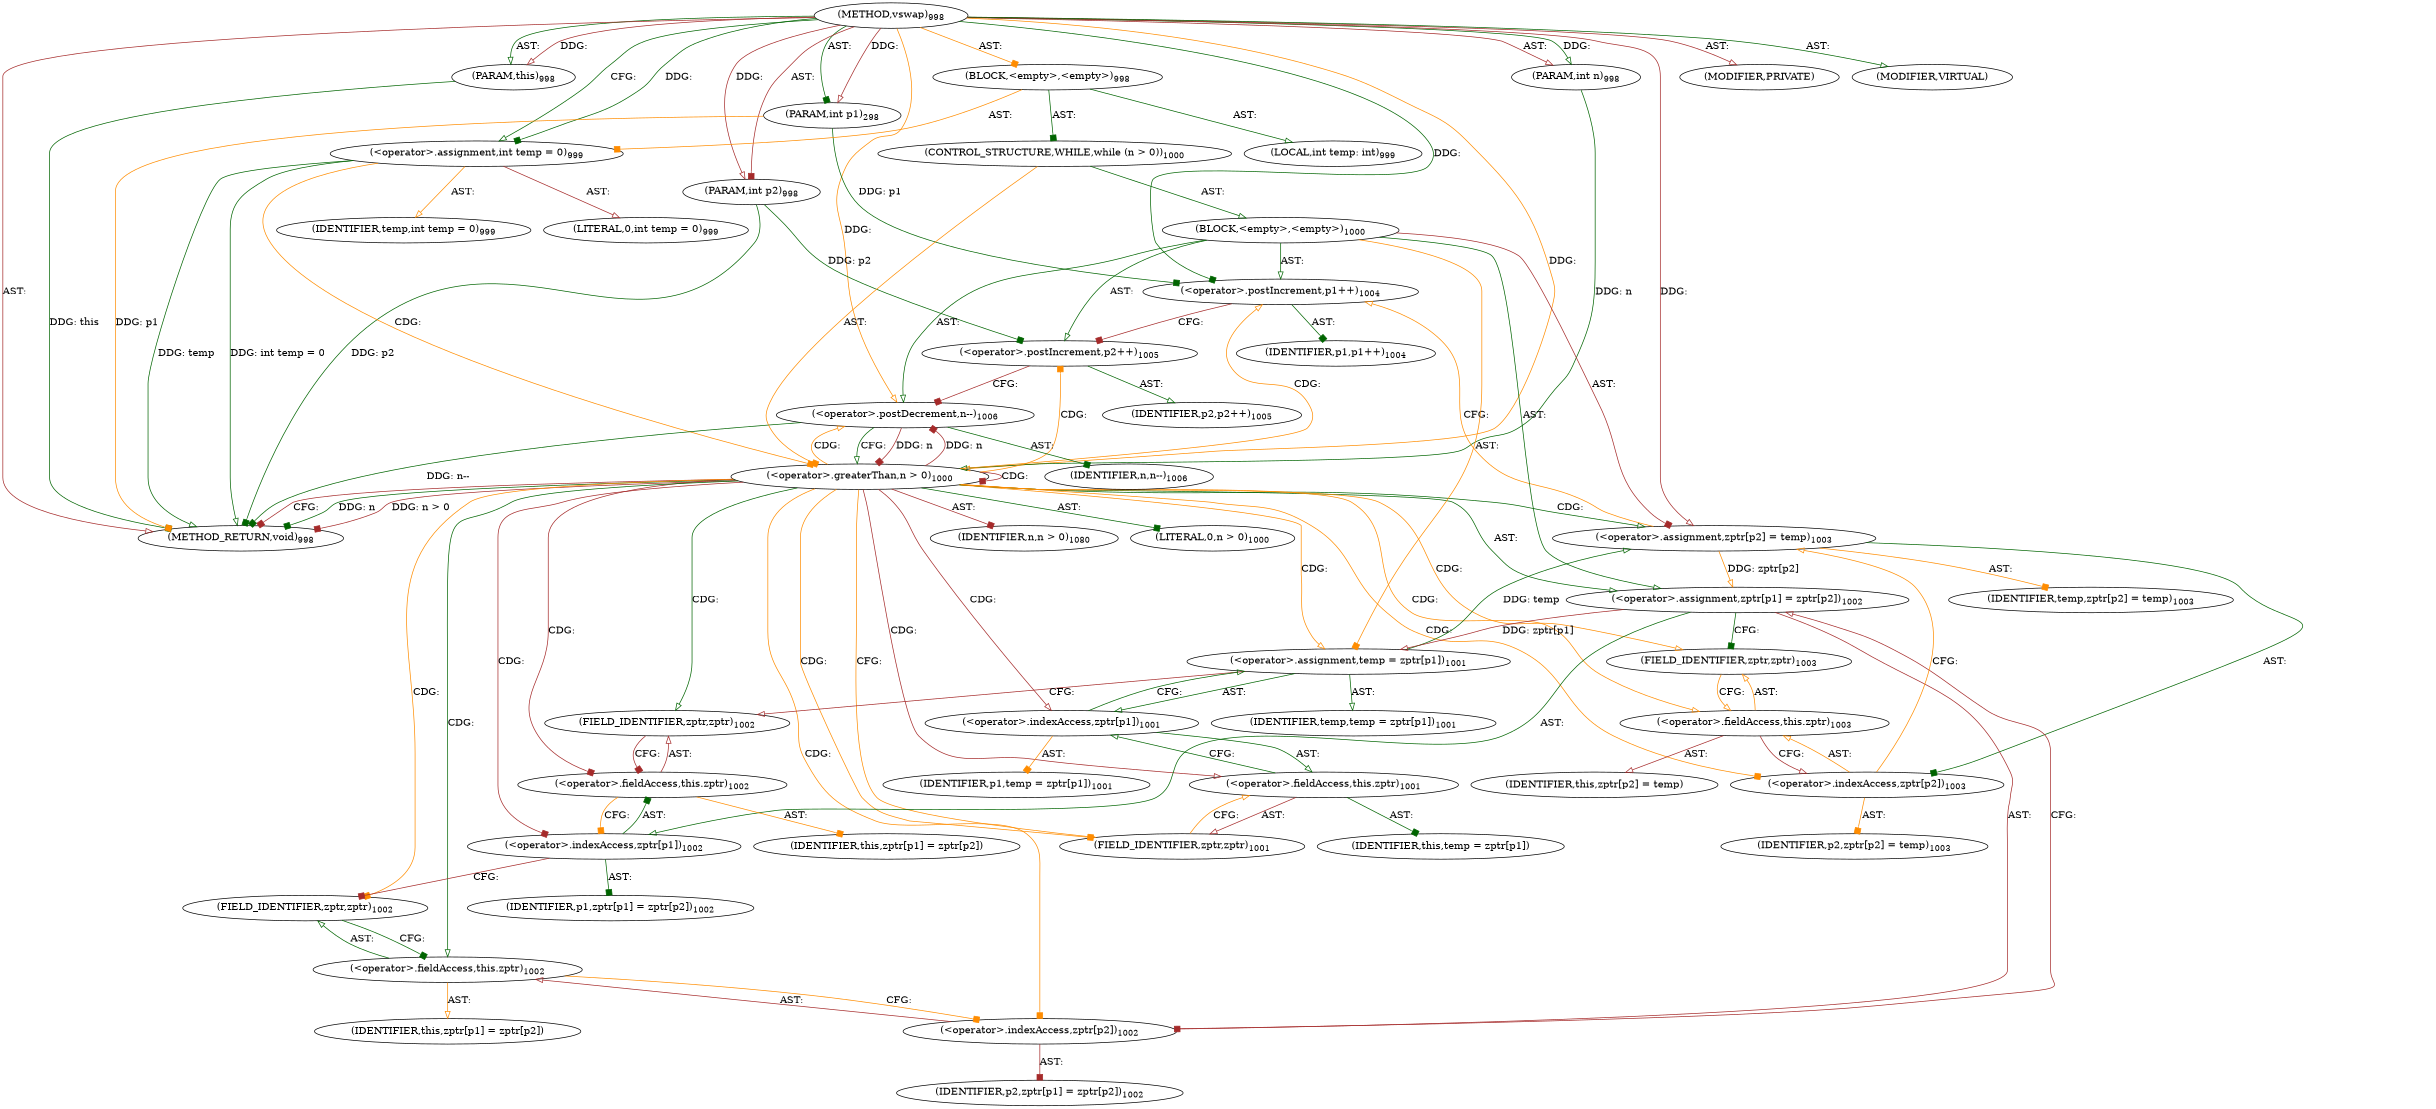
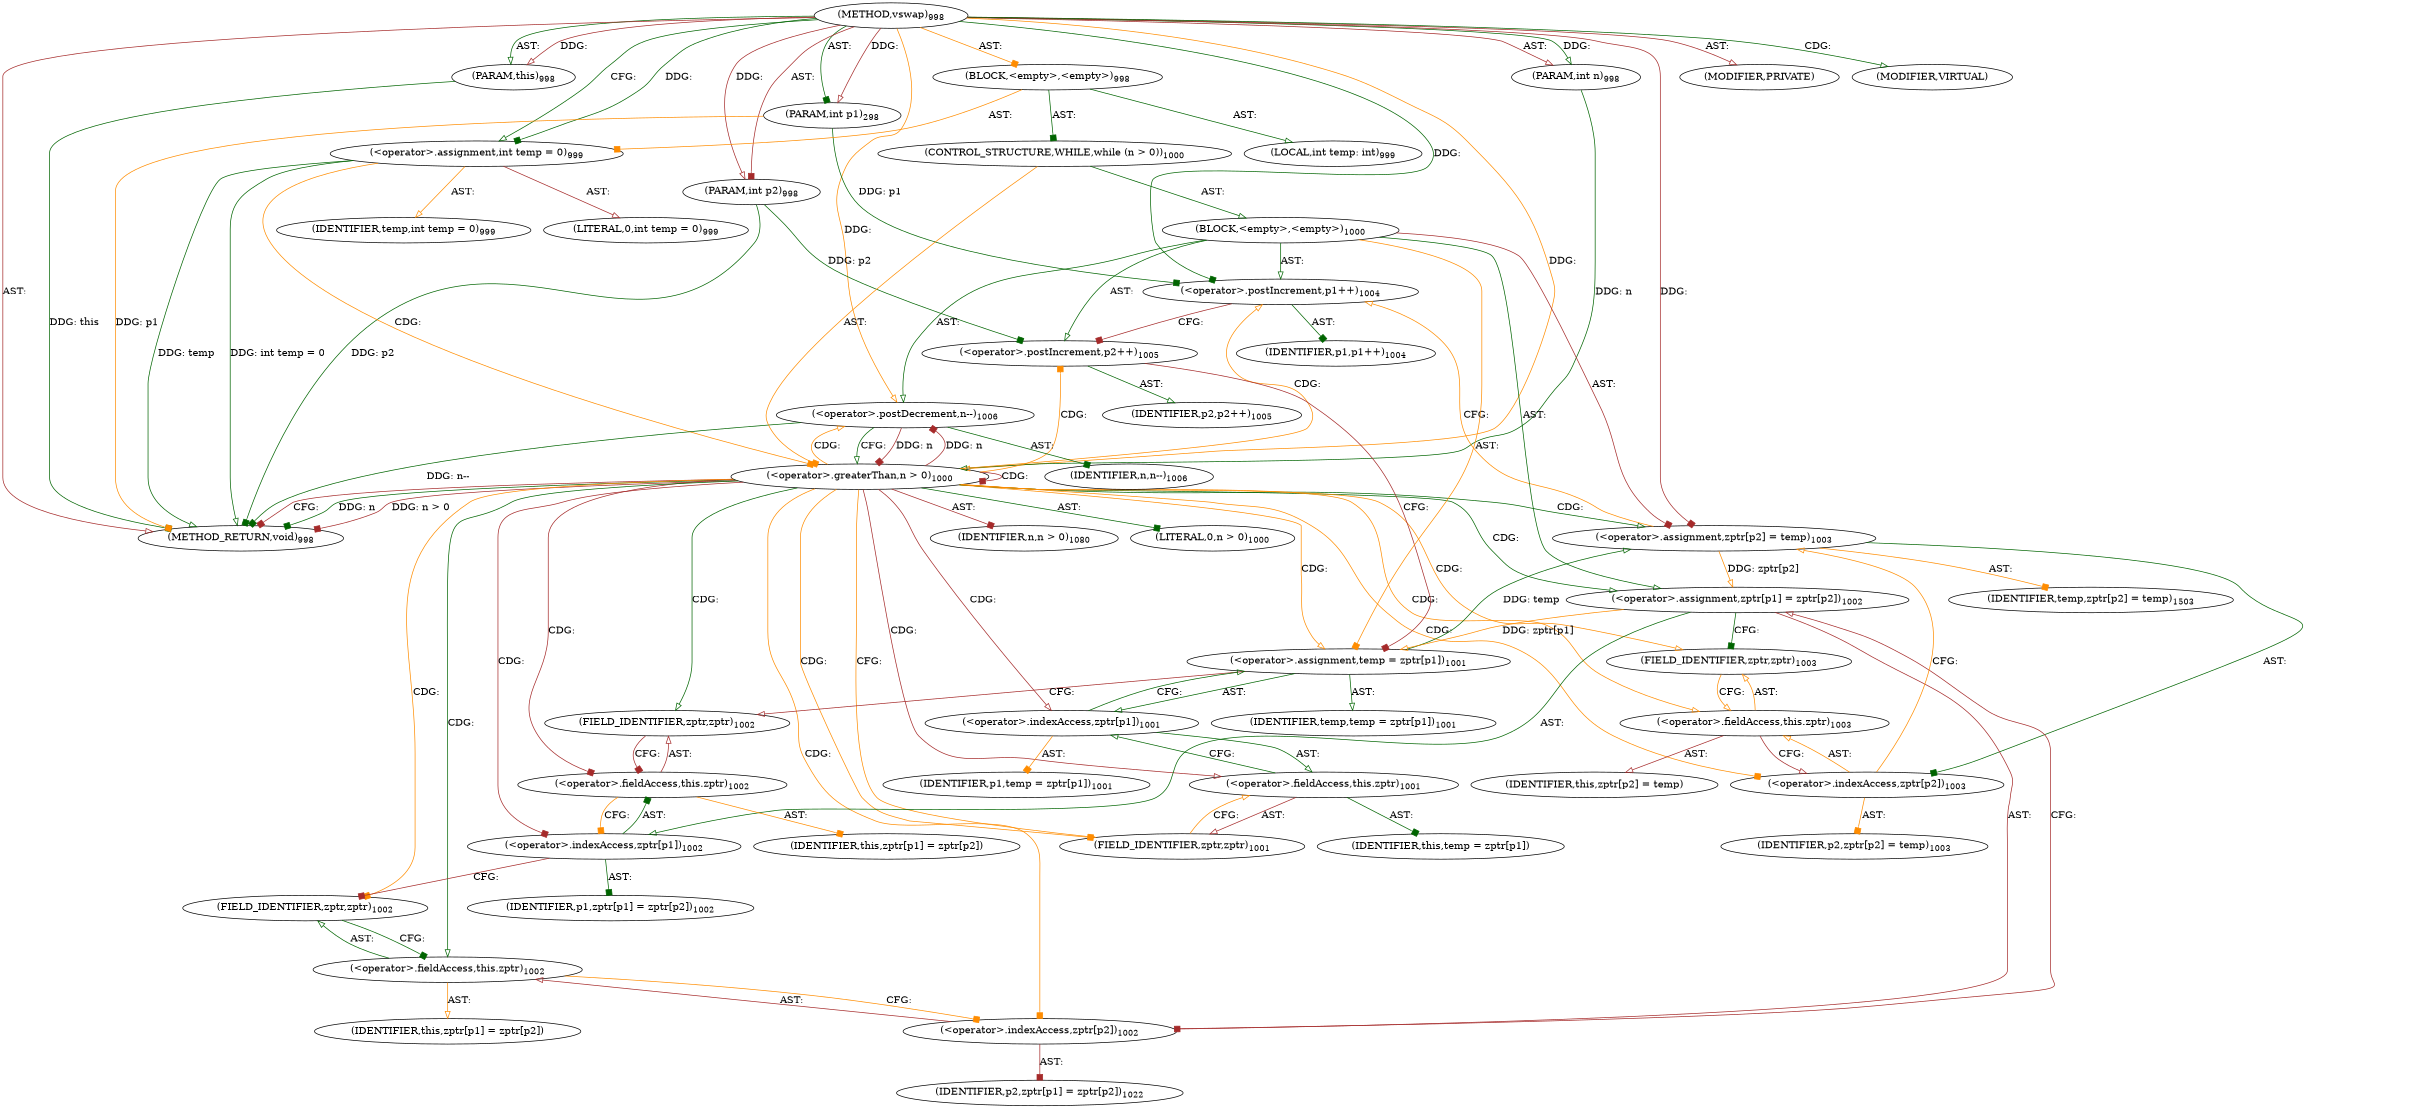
edge "(METHOD,vswap)" -> "(<operator>.assignment,zptr[p2] = temp)": arrowhead onormal -> box
edge "(METHOD,vswap)" -> "(MODIFIER,VIRTUAL)": label "AST: " -> "CDG: "
edge "(<operator>.postIncrement,p2++)" -> "(<operator>.postDecrement,n--)": now "(<operator>.postIncrement,p2++)" -> "(<operator>.assignment,temp = zptr[p1])"
edge "(<operator>.greaterThan,n > 0)" -> "(<operator>.assignment,zptr[p1] = zptr[p2])": label "AST: " -> "CDG: "
node "(IDENTIFIER,temp,zptr[p2] = temp)": text "1003" -> "1503"
edge "(<operator>.assignment,zptr[p1] = zptr[p2])" -> "(<operator>.assignment,temp = zptr[p1])": color brown -> darkorange
node "(IDENTIFIER,p2,zptr[p1] = zptr[p2])": text "1002" -> "1022"
